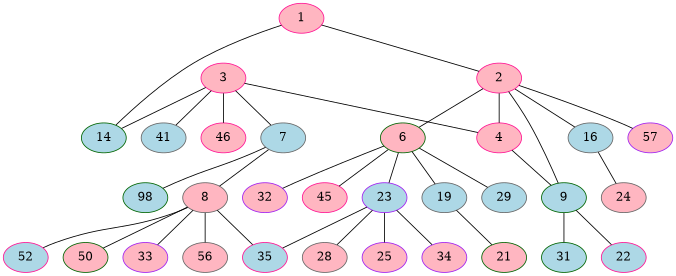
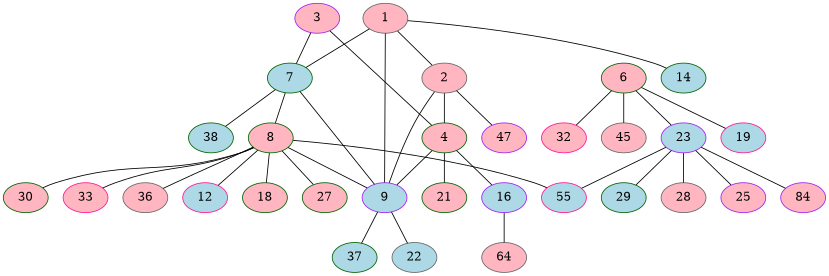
node "1": color deeppink -> gray40
edge "1" -- "7": added
node "3": color deeppink -> purple
node "2": color deeppink -> gray40
edge "3" -- "14": removed
edge "1" -- "9": added
edge "2" -- "6": removed
edge "2" -- "16": now "4" -- "16"
node "41": removed
node "46": removed
node "7": color gray40 -> darkgreen
edge "7" -- "9": added
node "4": color deeppink -> darkgreen
node "16": color gray40 -> purple
node "57": label "57" -> "47"
edge "8" -- "9": added
edge "6" -- "29": now "23" -- "29"
node "98": label "98" -> "38"
node "8": color gray40 -> darkgreen
node "18": added
node "32": color purple -> deeppink
node "45": color deeppink -> gray40
node "27": added
node "19": color gray40 -> deeppink
node "29": color gray40 -> darkgreen
node "9": color darkgreen -> purple
node "24": label "24" -> "64"
edge "19" -- "21": now "4" -- "21"
node "52": label "52" -> "12"
node "50": label "50" -> "30"
node "33": color purple -> deeppink
node "56": label "56" -> "36"
node "35": label "35" -> "55"
node "34": label "34" -> "84"
node "31": label "31" -> "37"
node "22": color deeppink -> gray40
